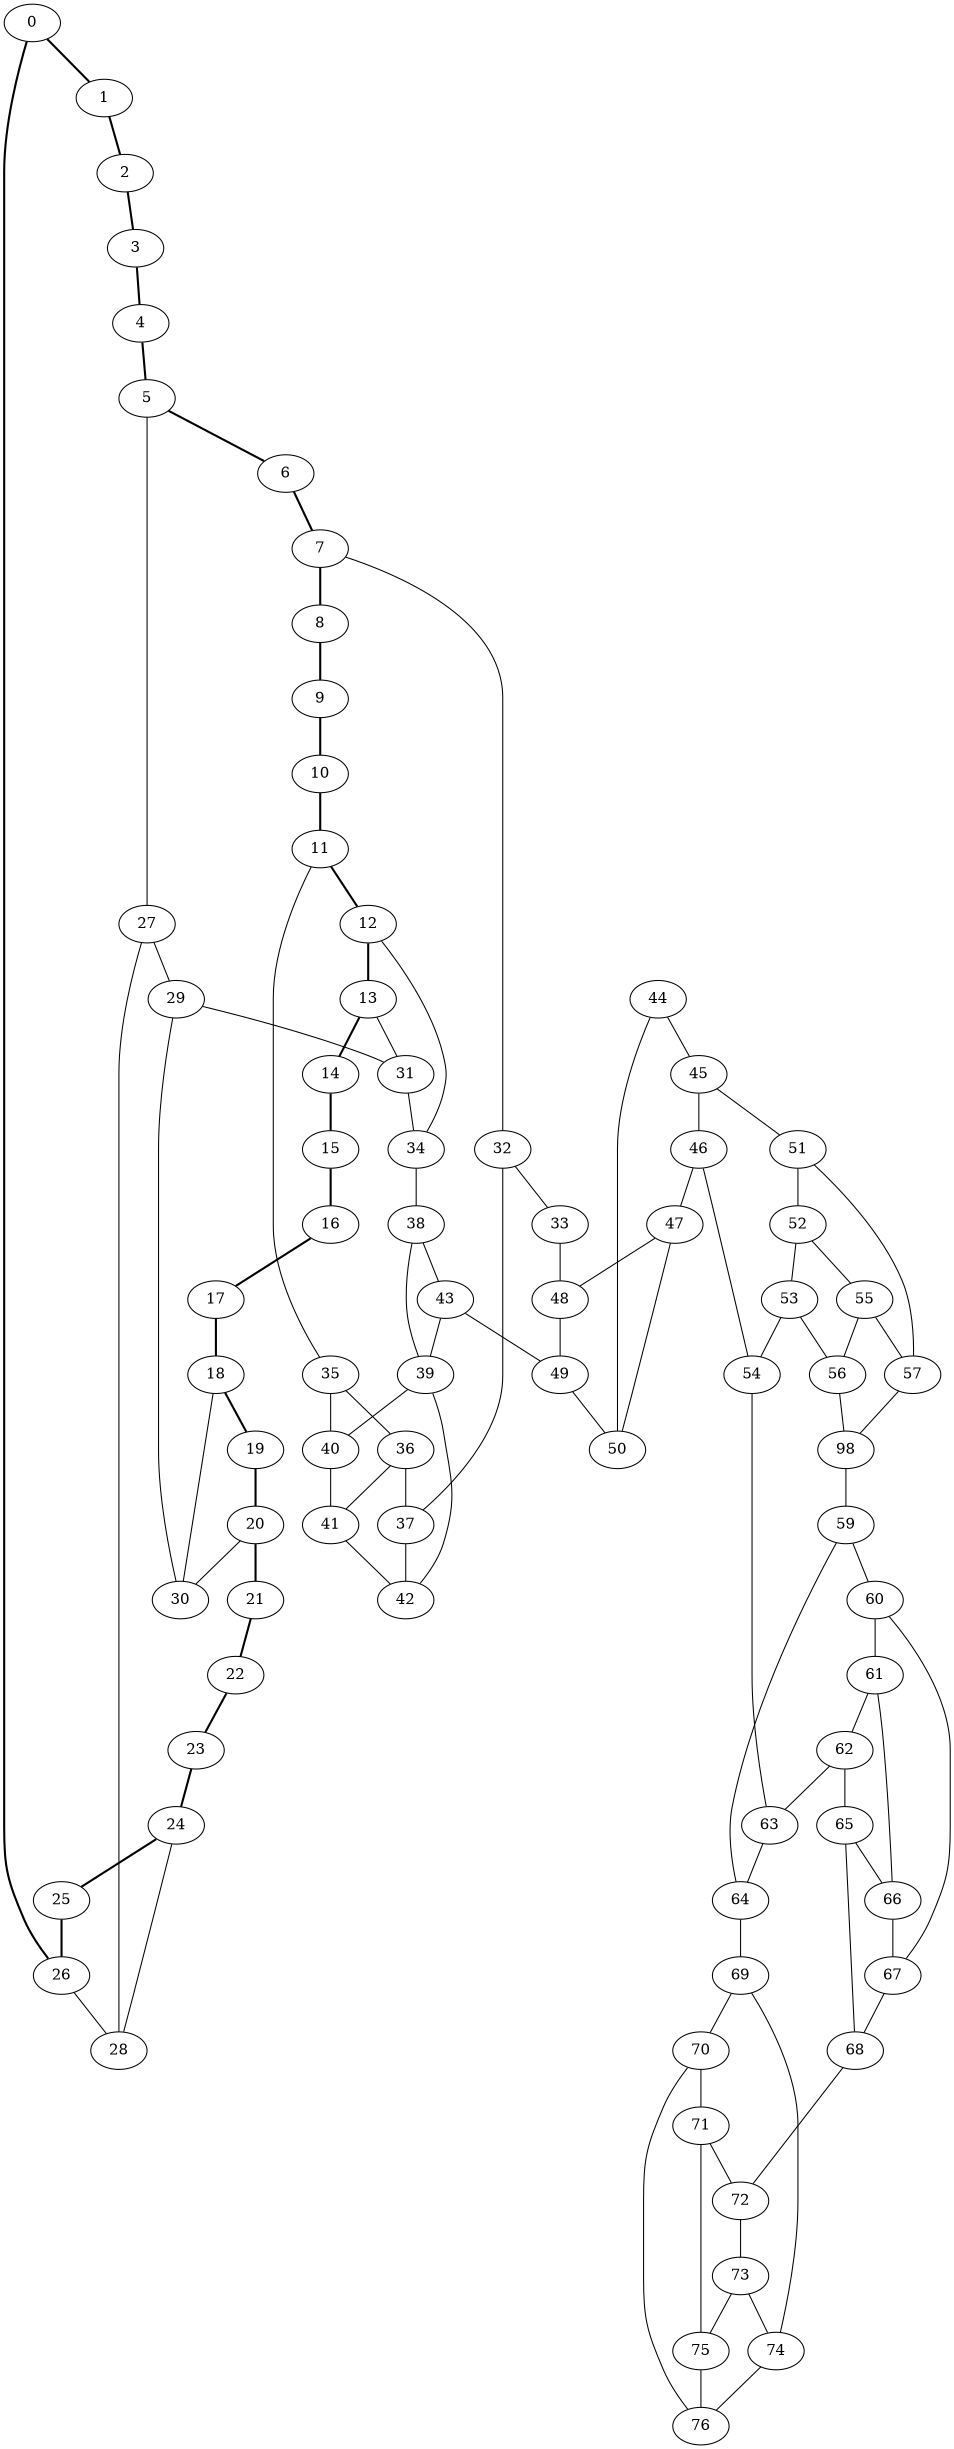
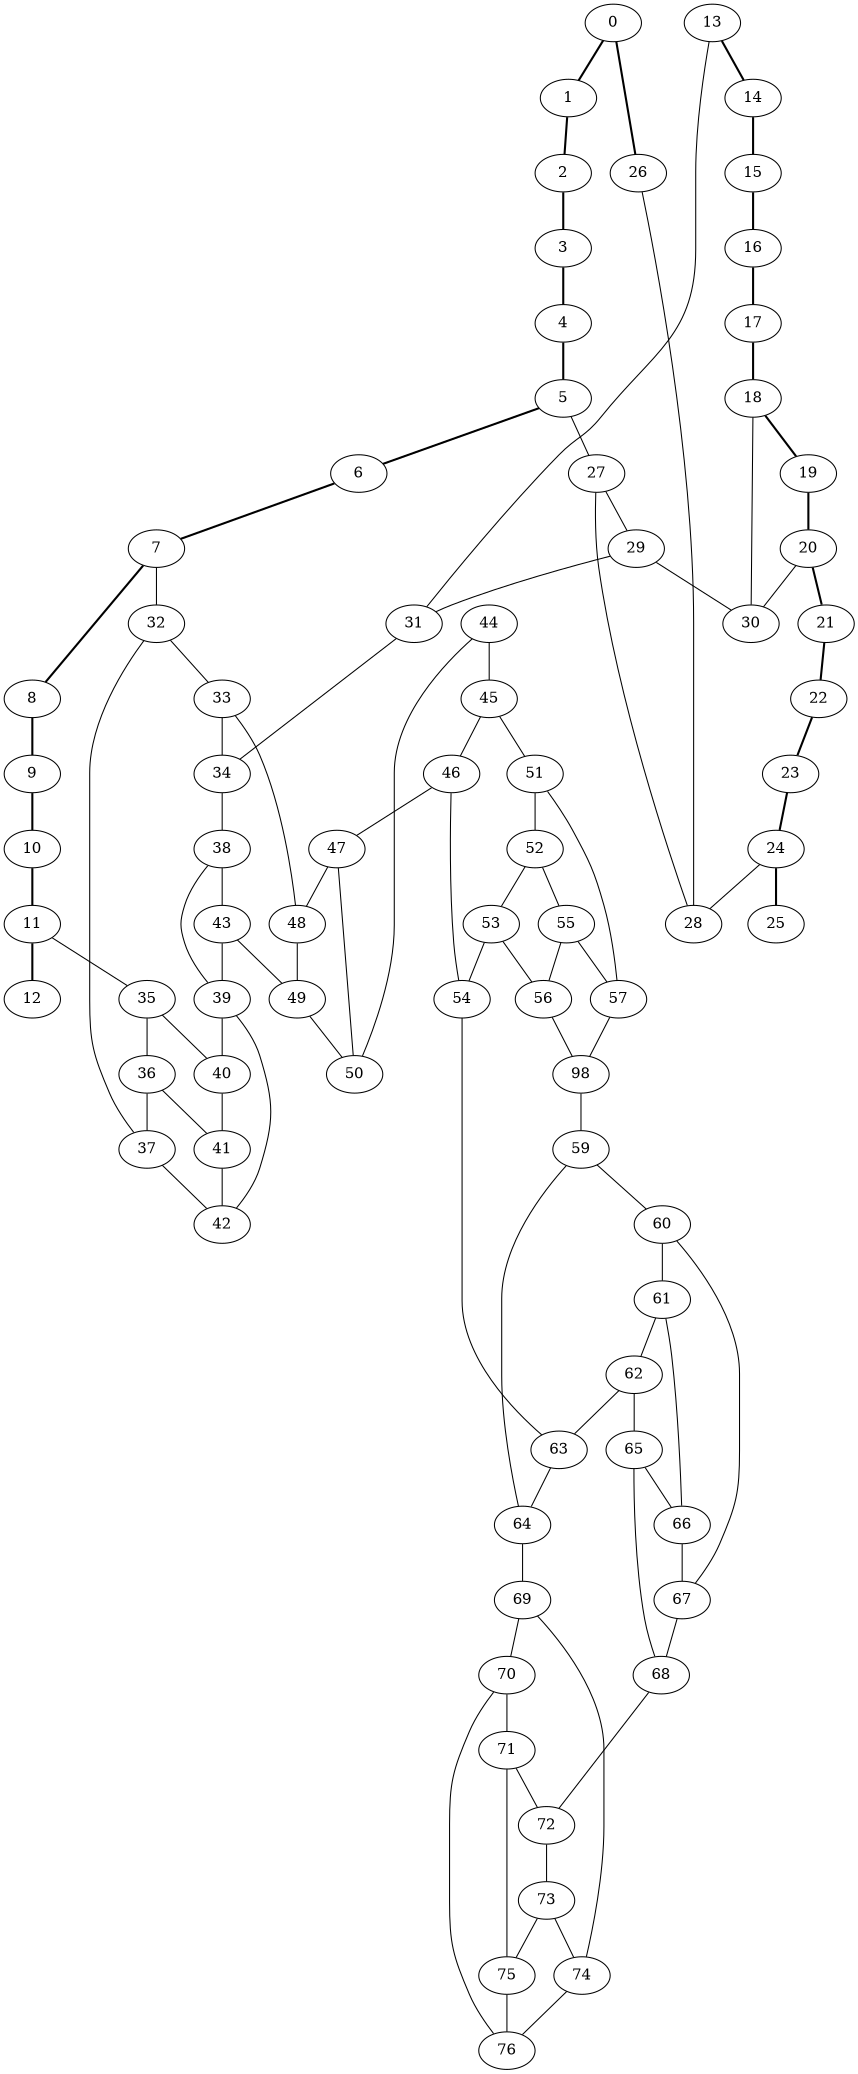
edge "12" -- "13": removed
edge "12" -- "34": now "33" -- "34"
edge "25" -- "26": removed
